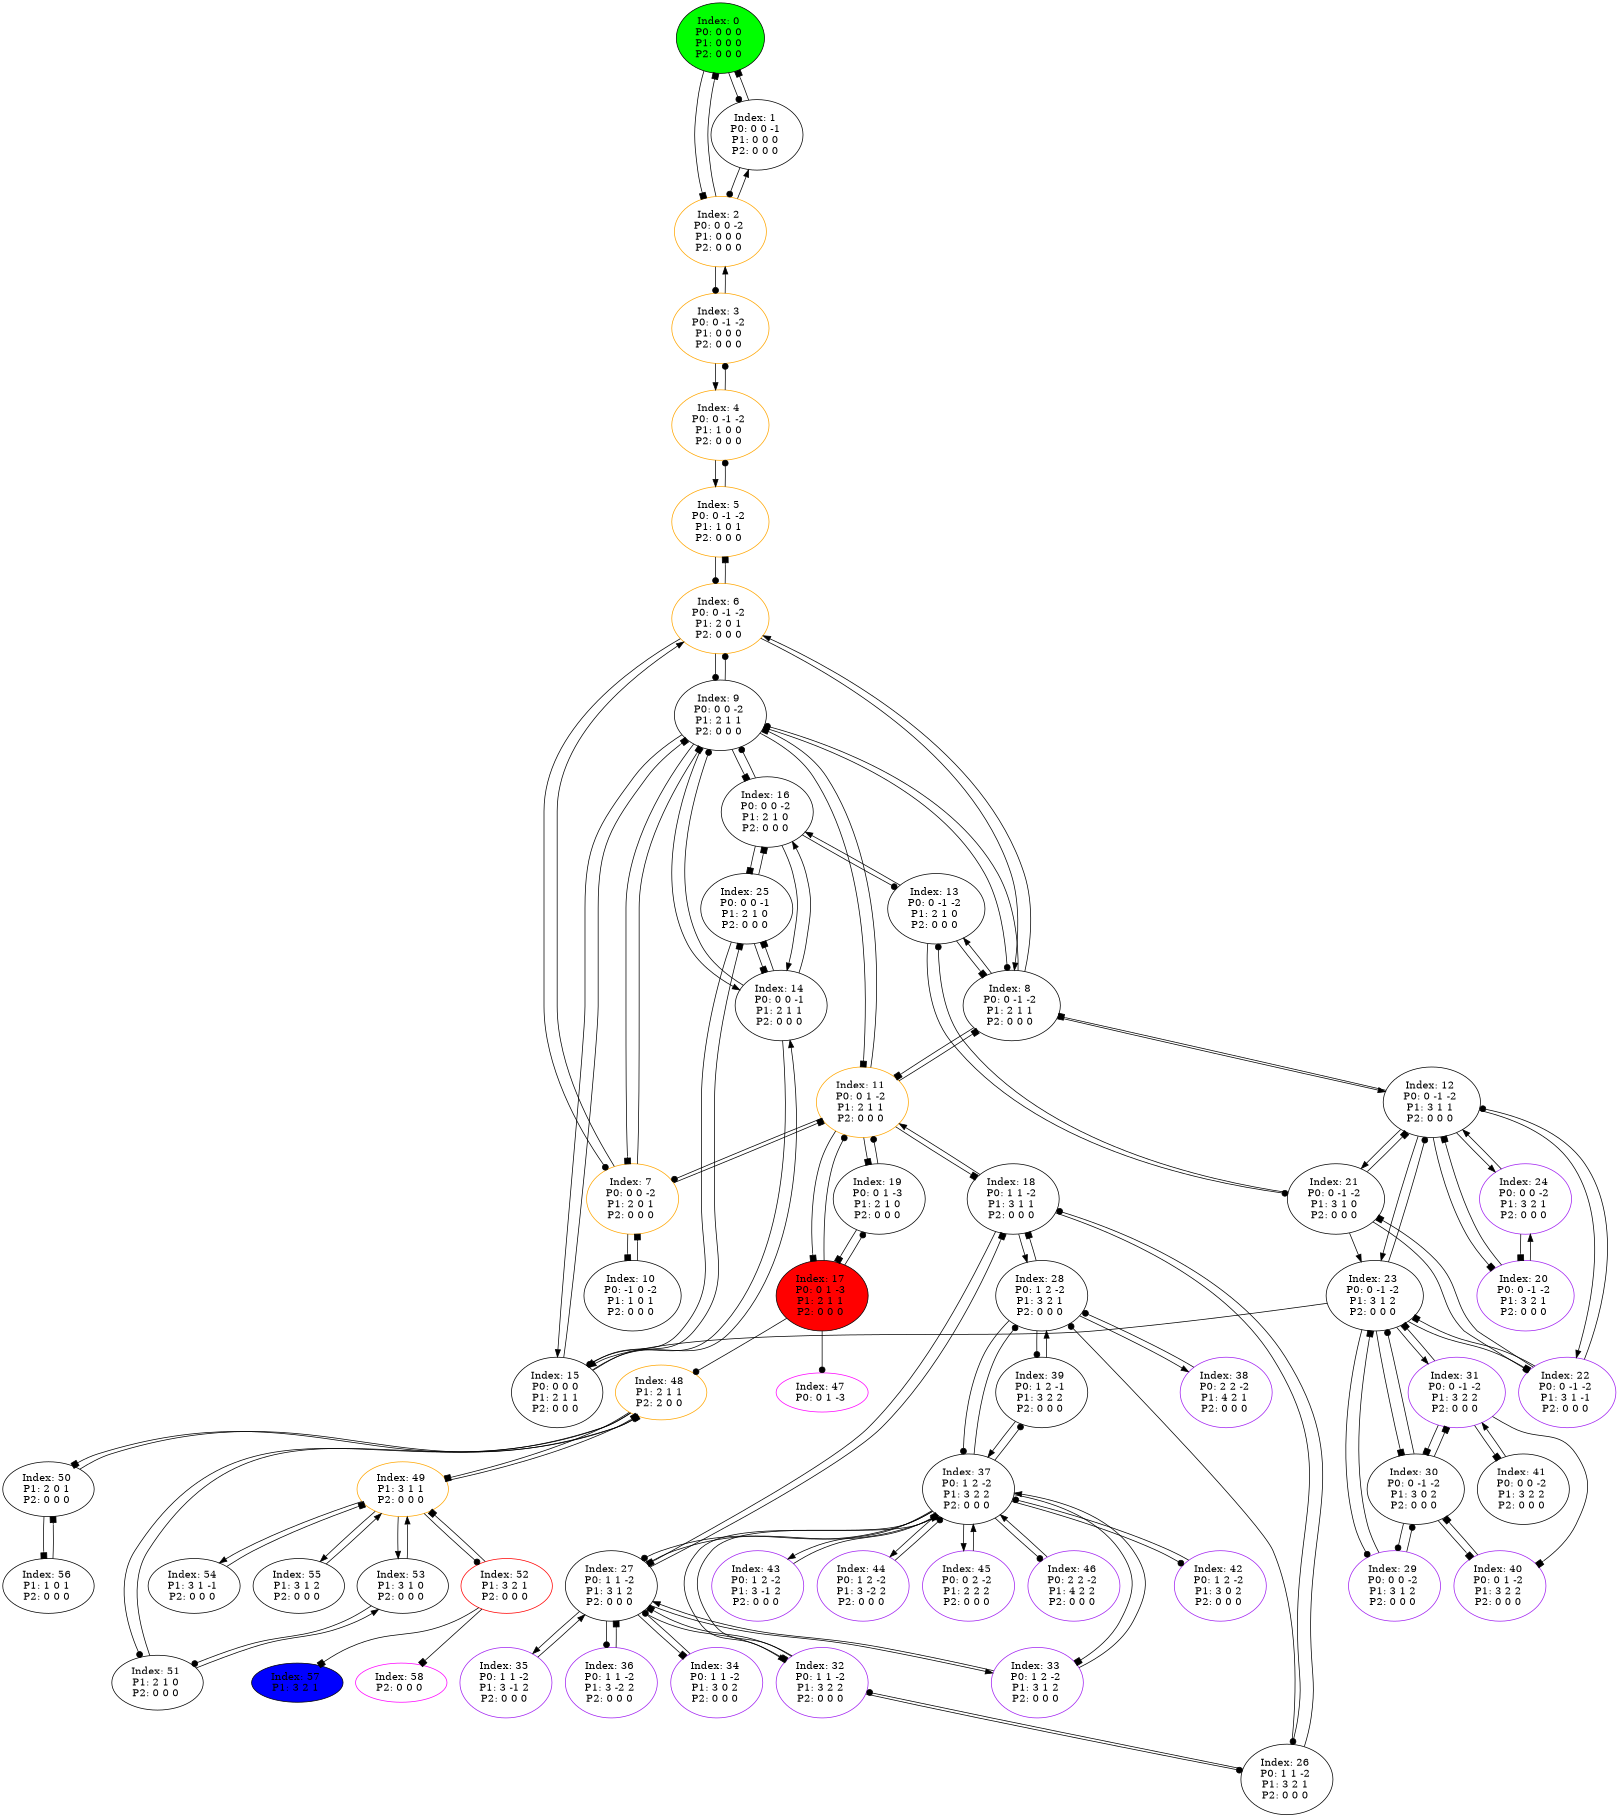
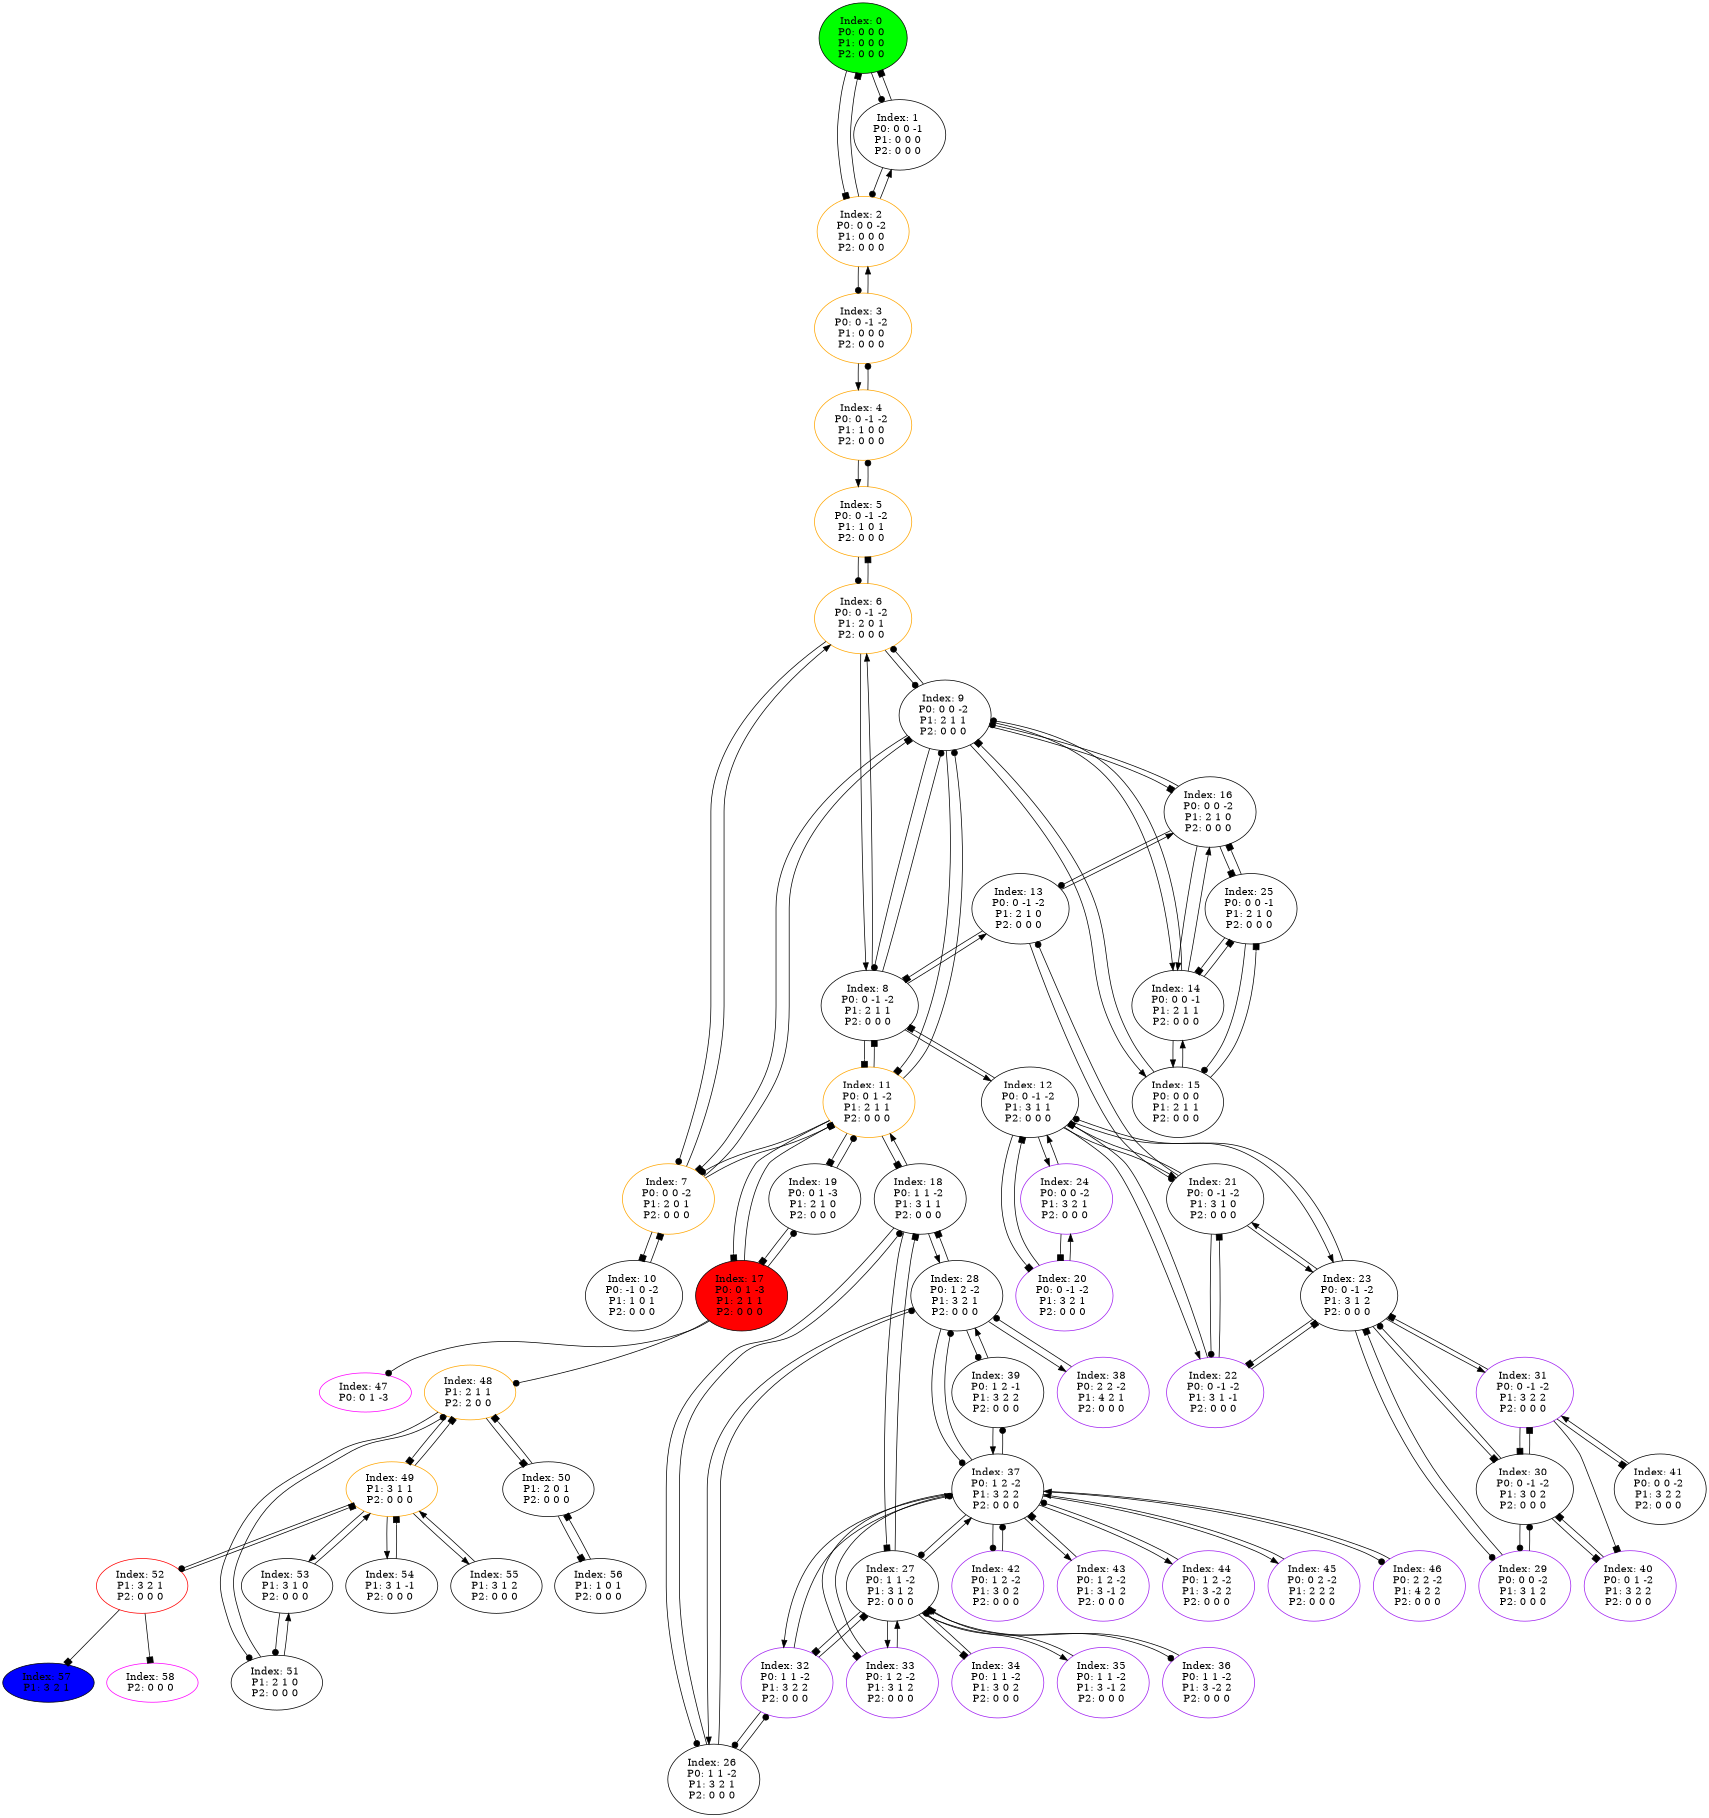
edge "Index: 11 P0: 0 1 -2 P1: 2 1 1 P2: 0 0 0" -> "Index: 9 P0: 0 0 -2 P1: 2 1 1 P2: 0 0 0": arrowhead box -> dot
edge "Index: 23 P0: 0 -1 -2 P1: 3 1 2 P2: 0 0 0" -> "Index: 15 P0: 0 0 0 P1: 2 1 1 P2: 0 0 0": now "Index: 23 P0: 0 -1 -2 P1: 3 1 2 P2: 0 0 0" -> "Index: 21 P0: 0 -1 -2 P1: 3 1 0 P2: 0 0 0"
edge "Index: 28 P0: 1 2 -2 P1: 3 2 1 P2: 0 0 0" -> "Index: 26 P0: 1 1 -2 P1: 3 2 1 P2: 0 0 0": added
